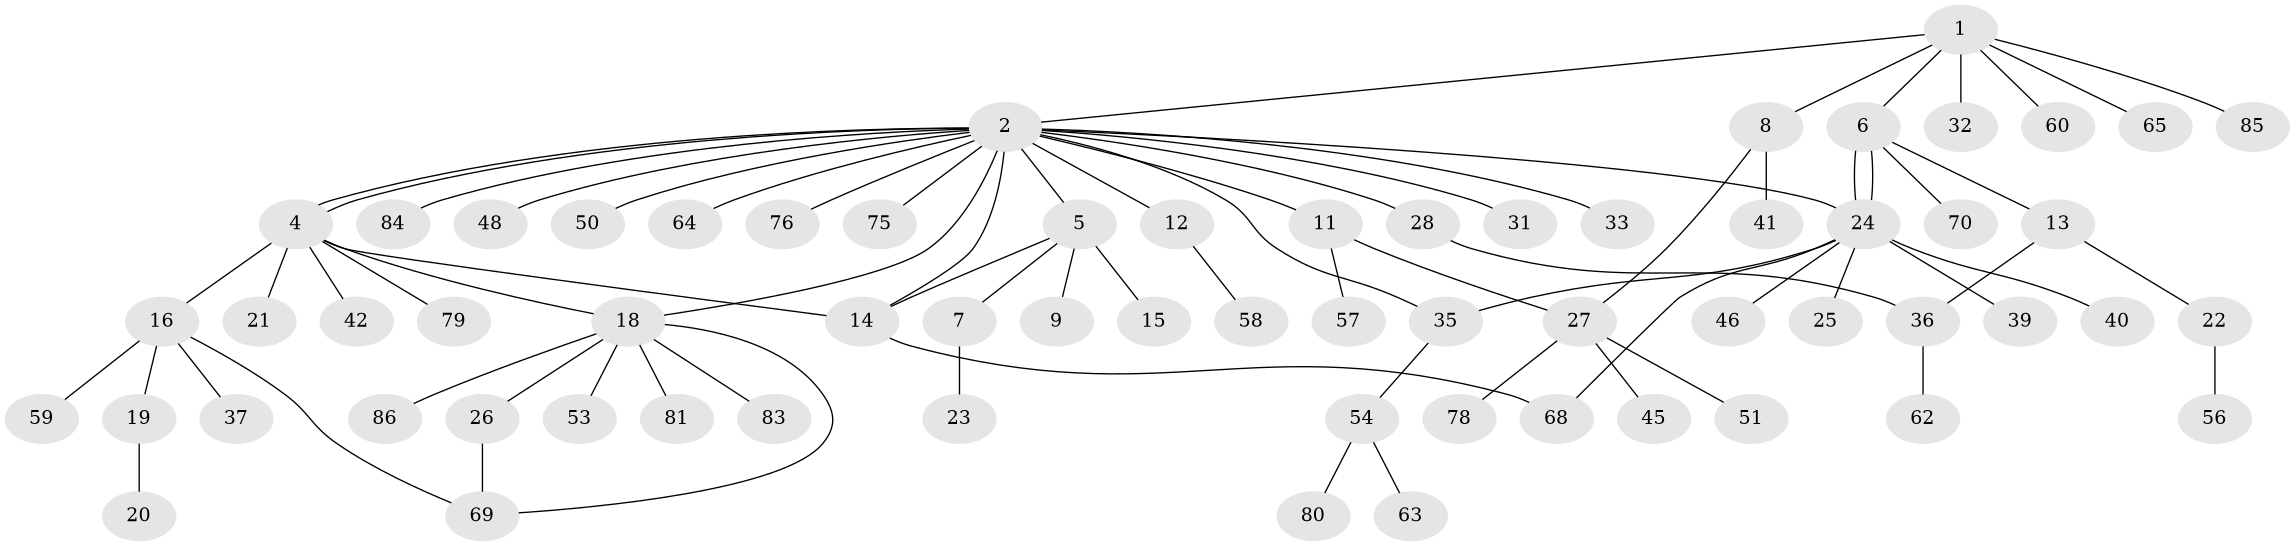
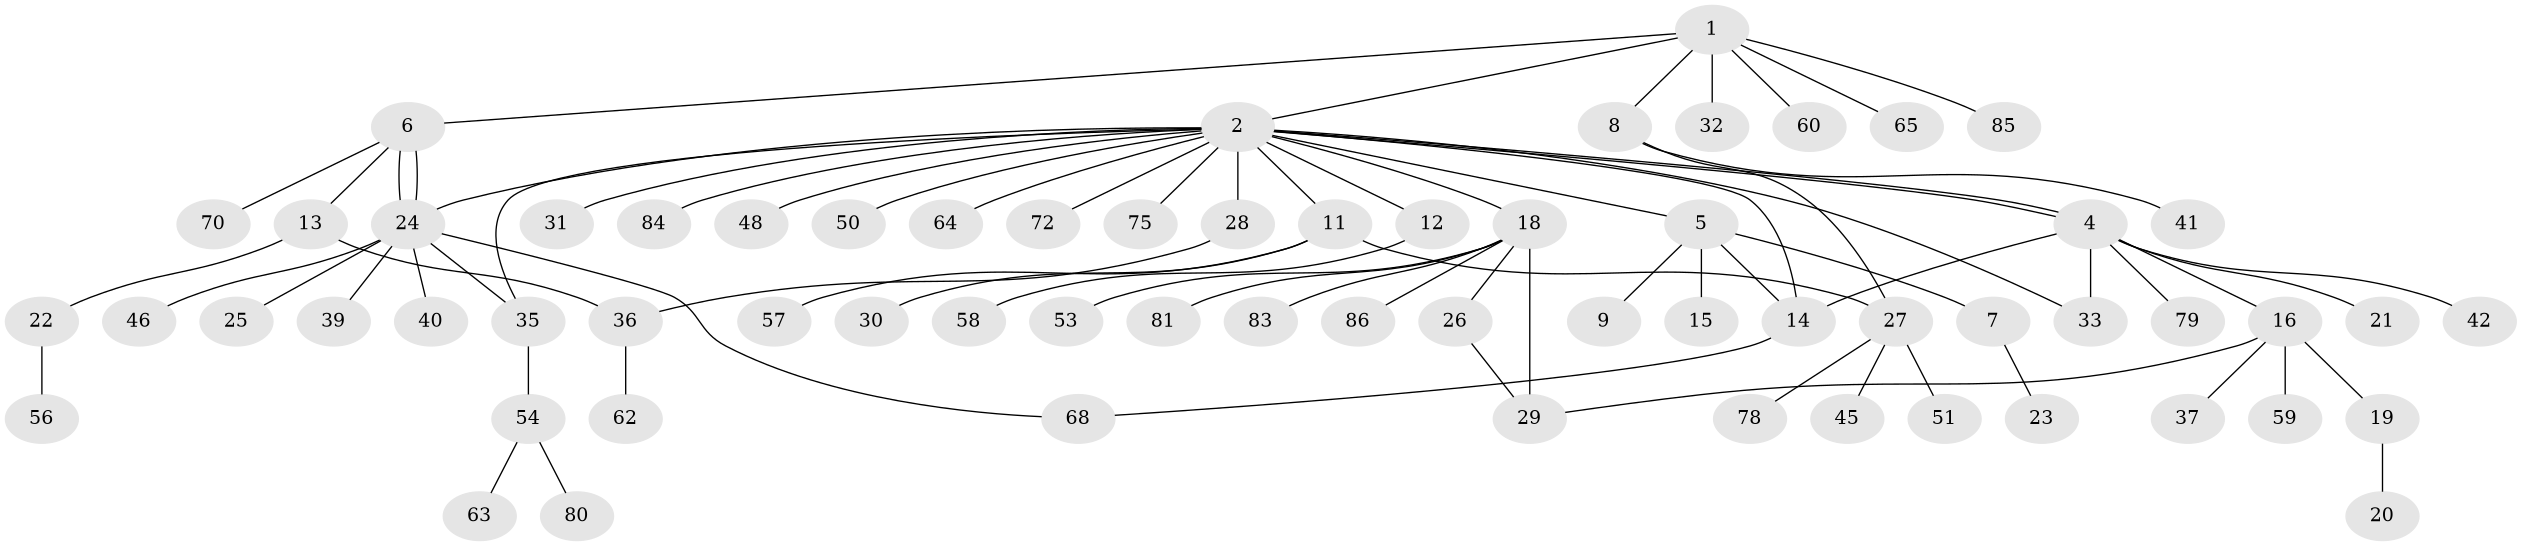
node "76": label "76" -> "72"
edge "4" -- "18": now "4" -- "33"
node "30": added
node "69": label "69" -> "29"
